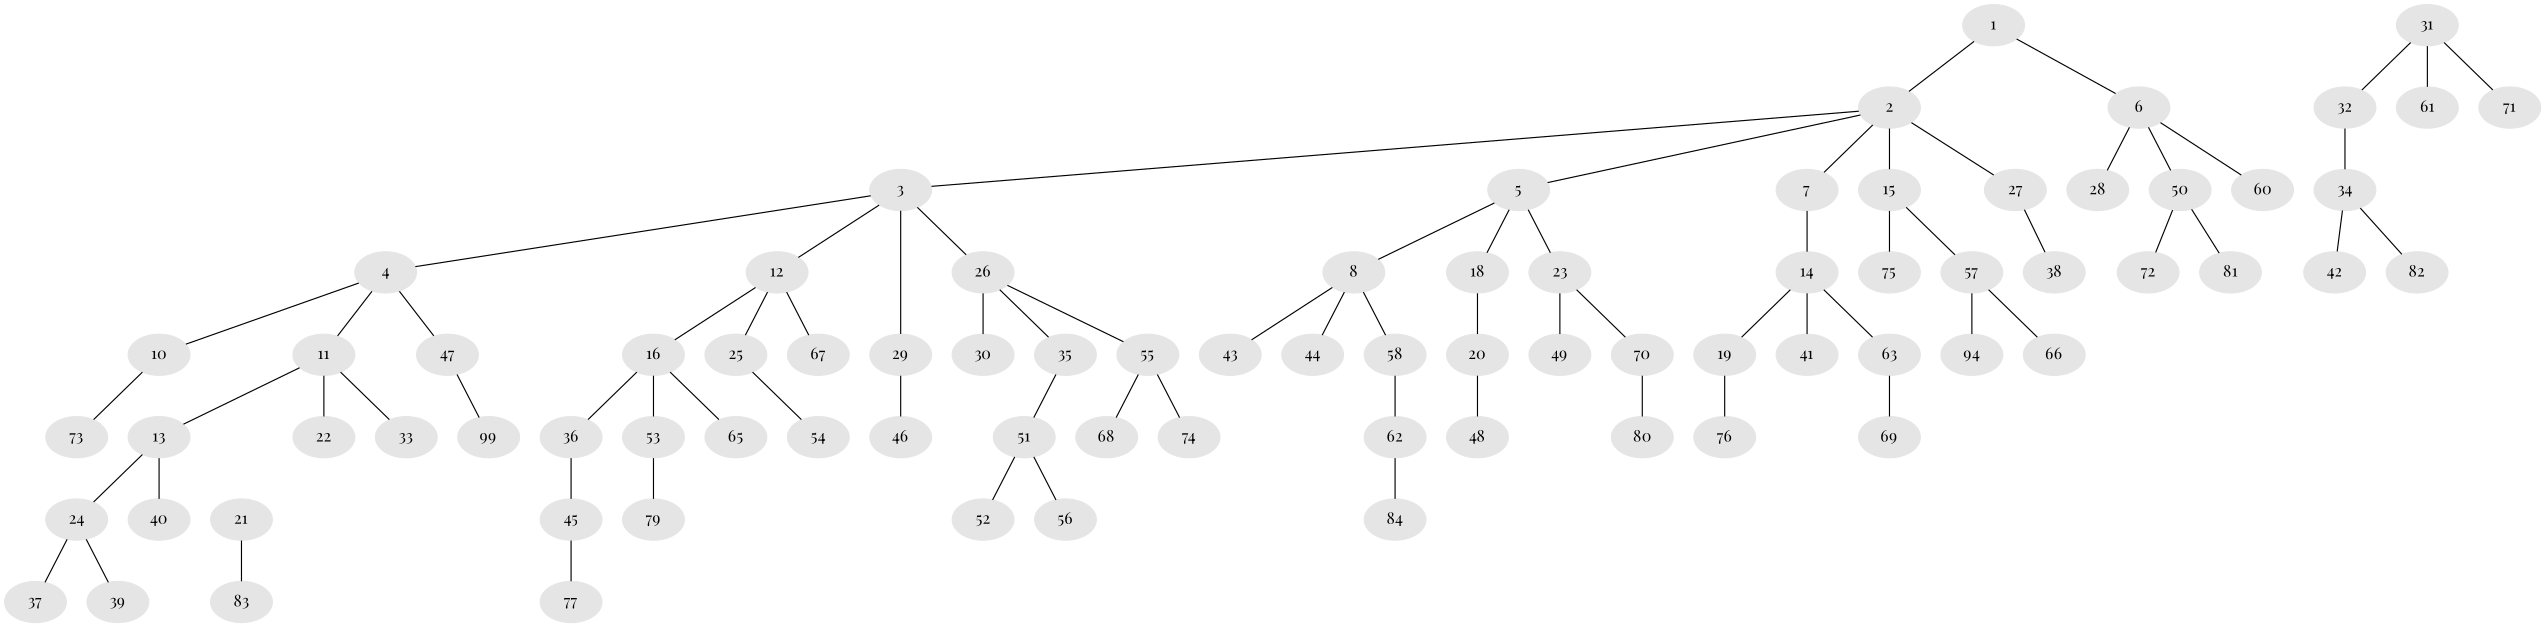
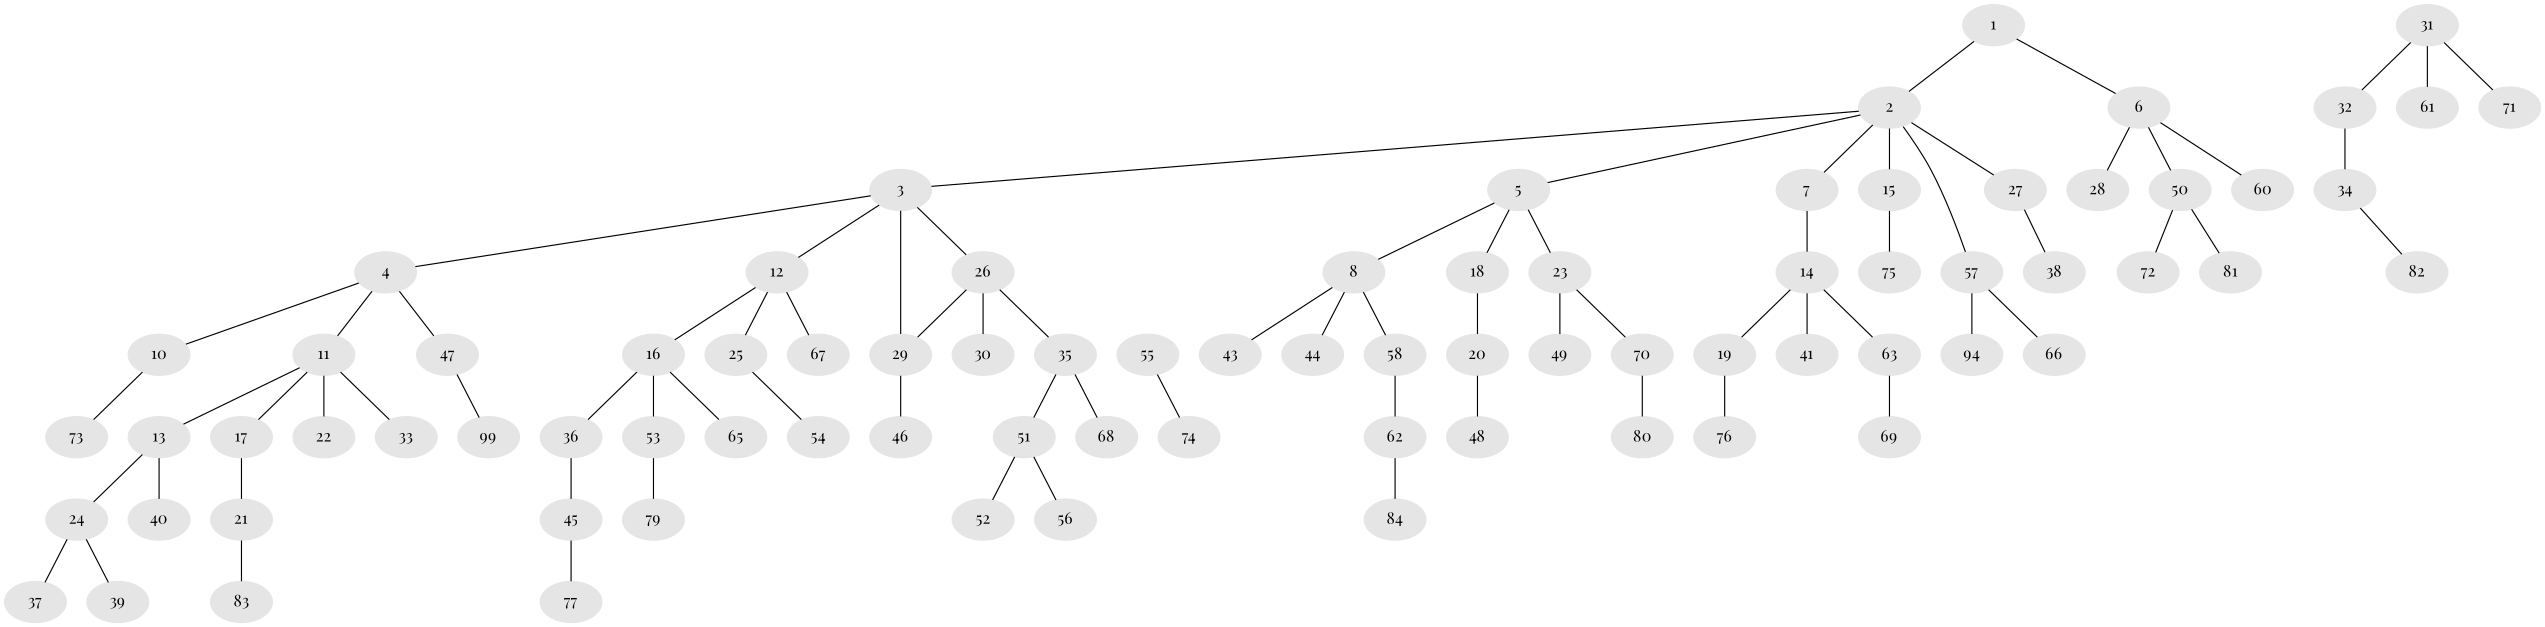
edge "15" -- "57": now "2" -- "57"
node "42": removed
edge "26" -- "55": now "26" -- "29"
edge "55" -- "68": now "35" -- "68"
node "17": added
